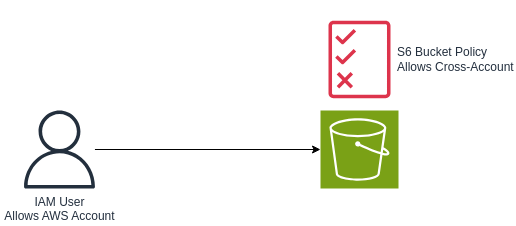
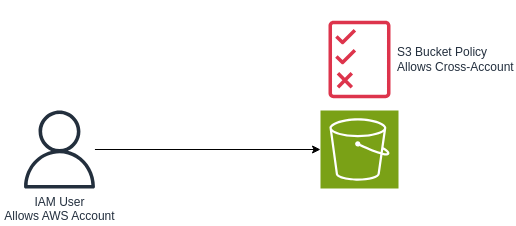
node "S6 Bucket Policy Allows Cross-Account": label "S6 Bucket Policy Allows Cross-Account" -> "S3 Bucket Policy Allows Cross-Account"
